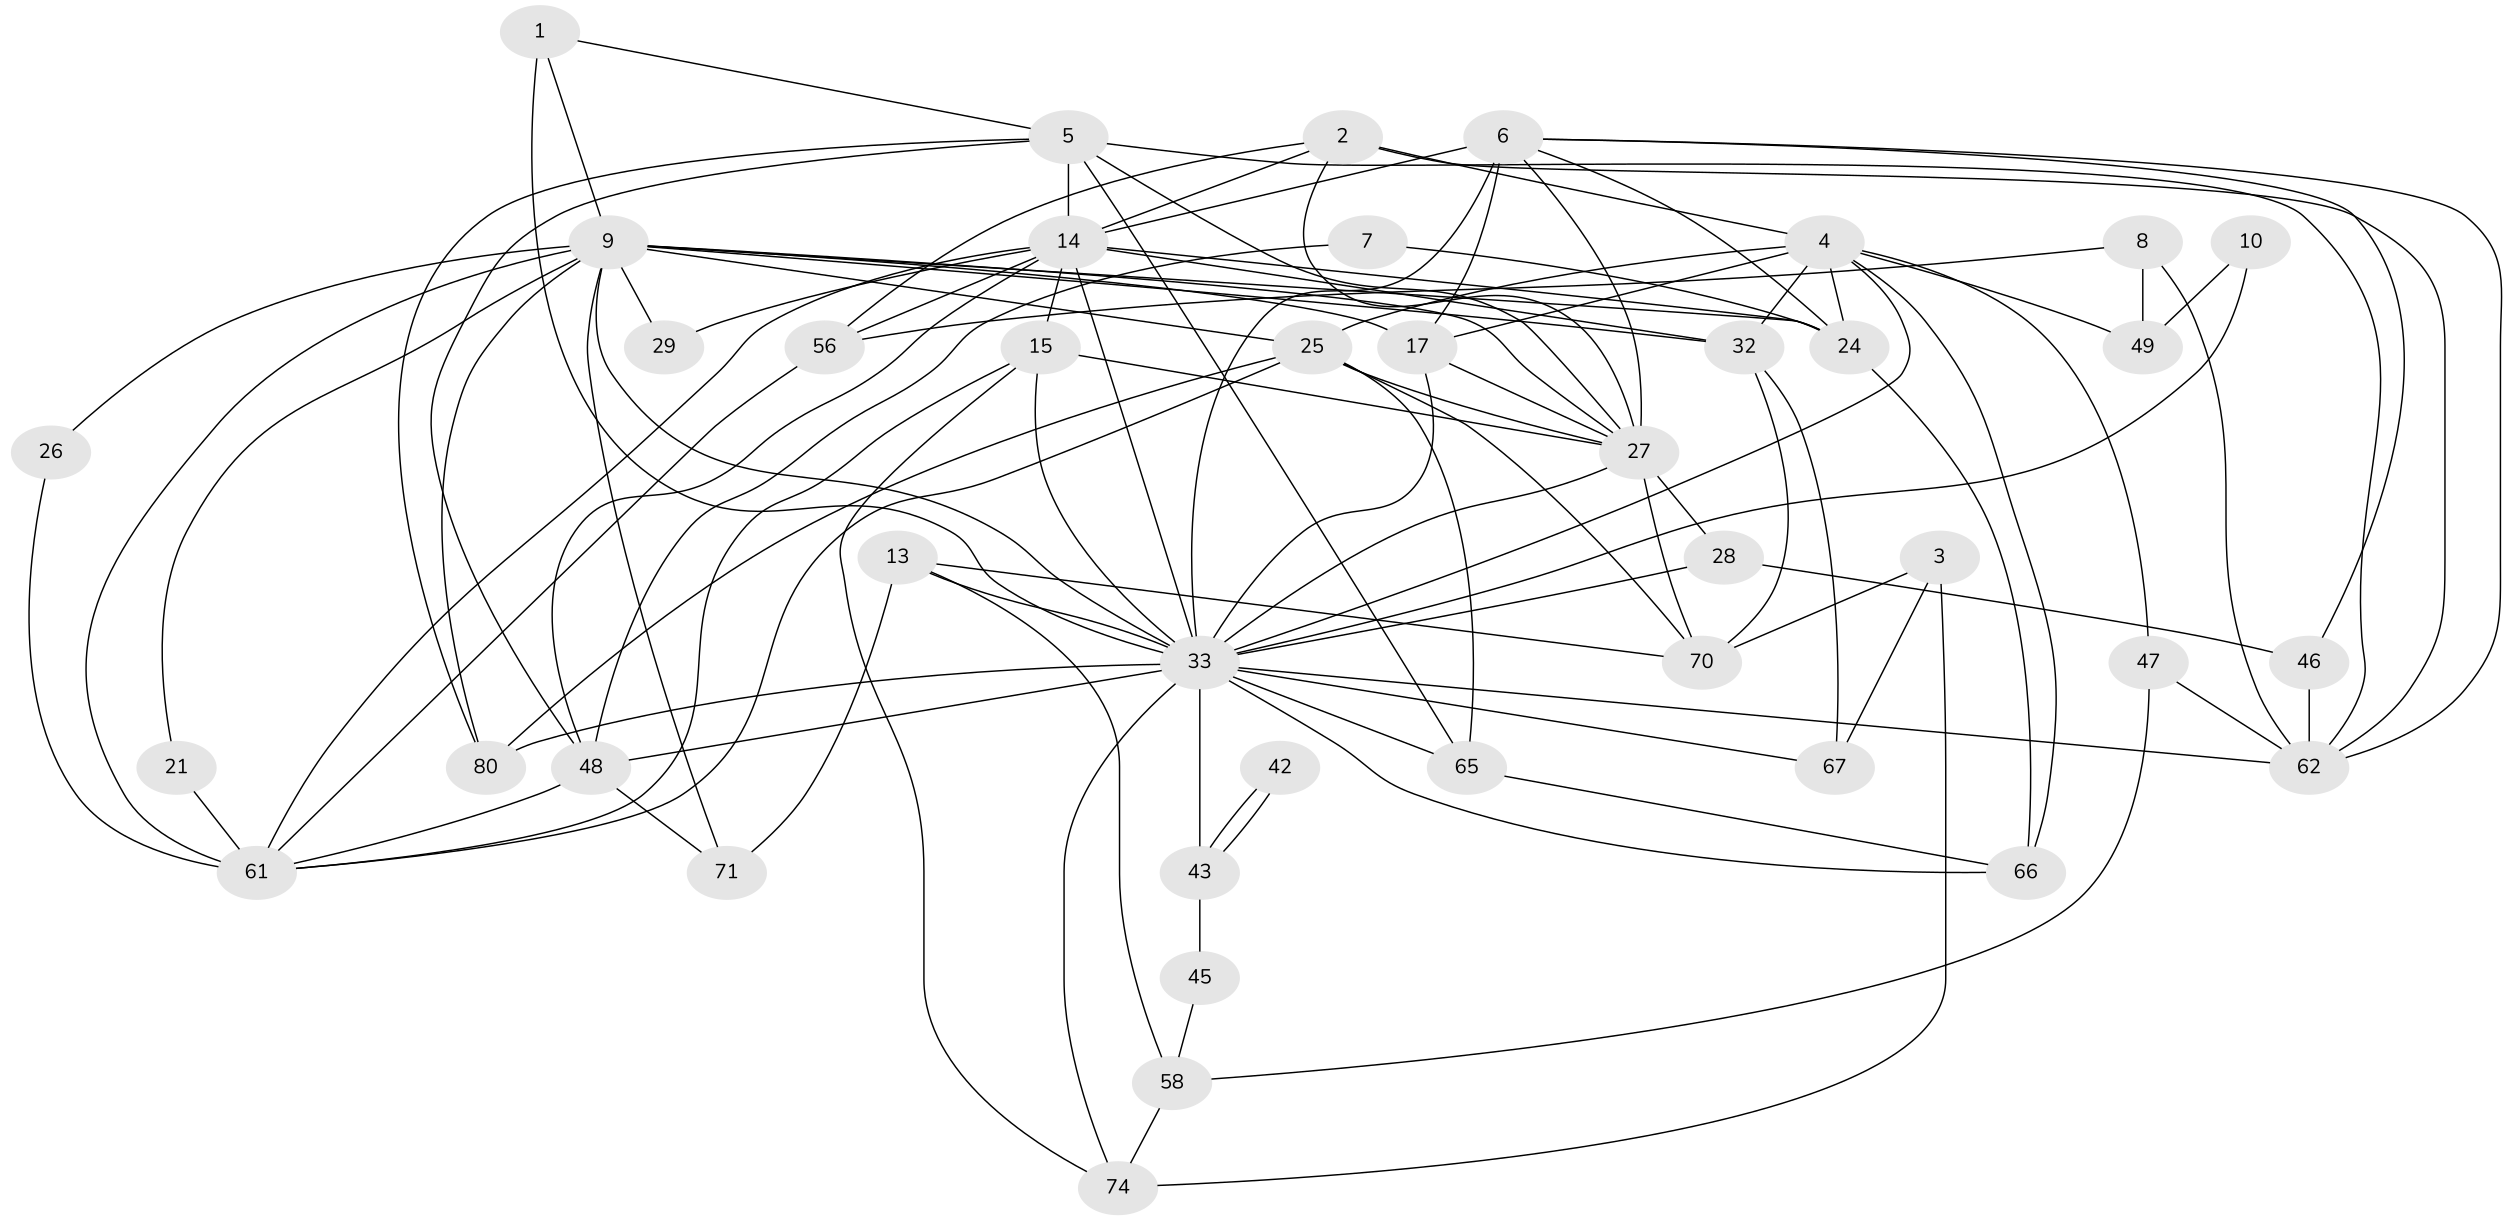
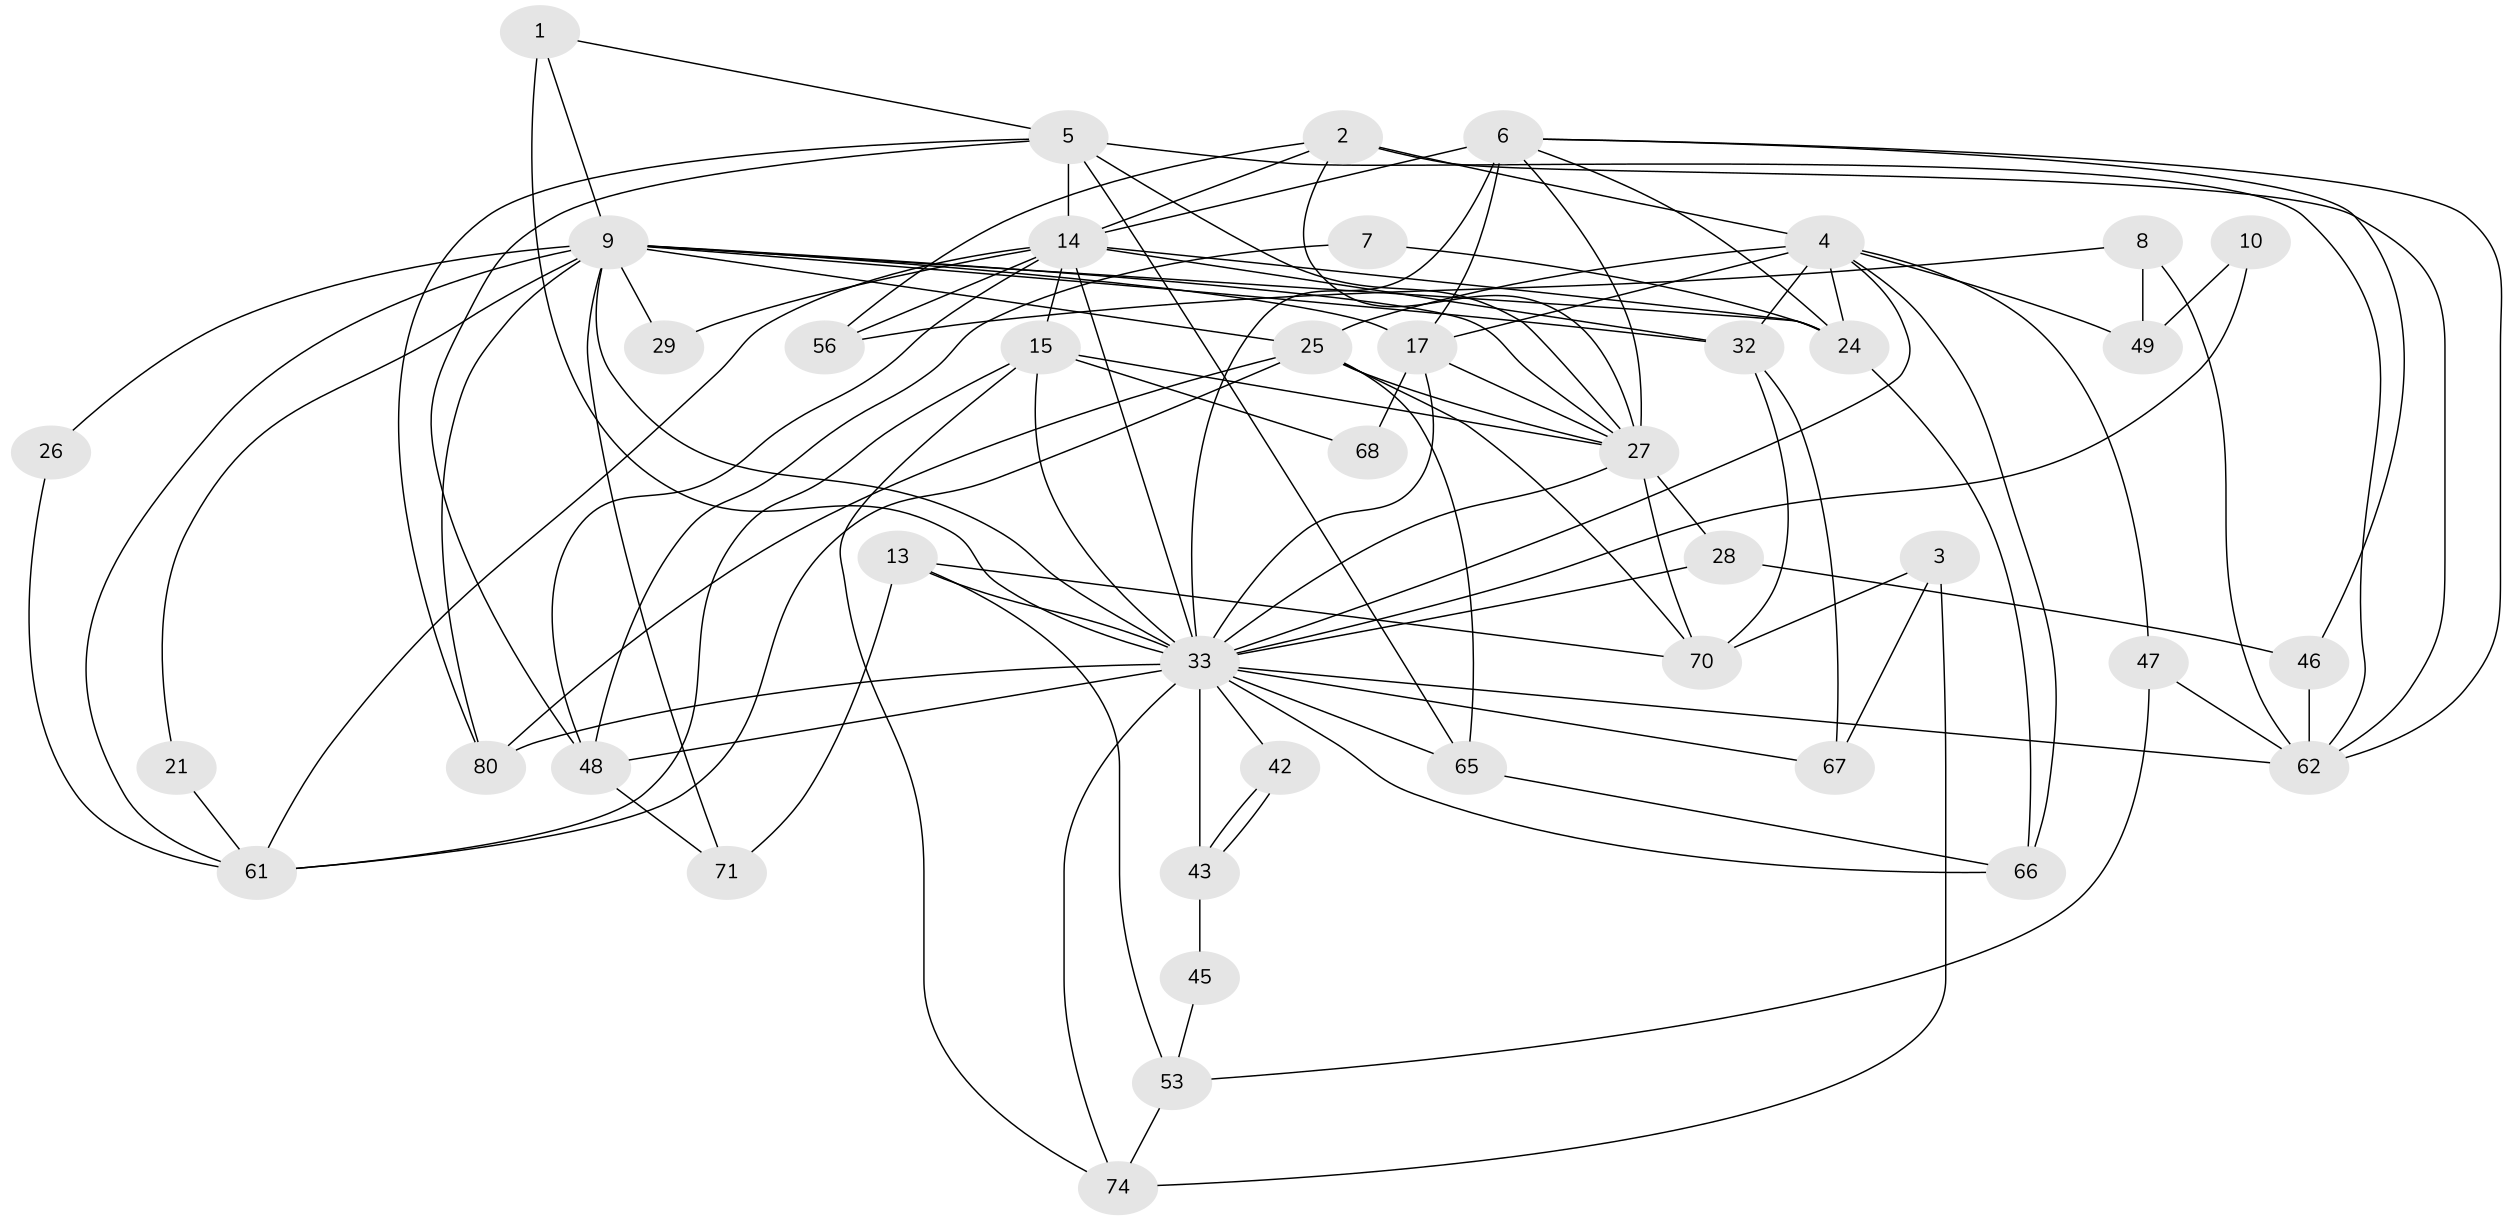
node "68": added
edge "56" -- "61": removed
edge "33" -- "42": added
edge "48" -- "61": removed
node "58": label "58" -> "53"
